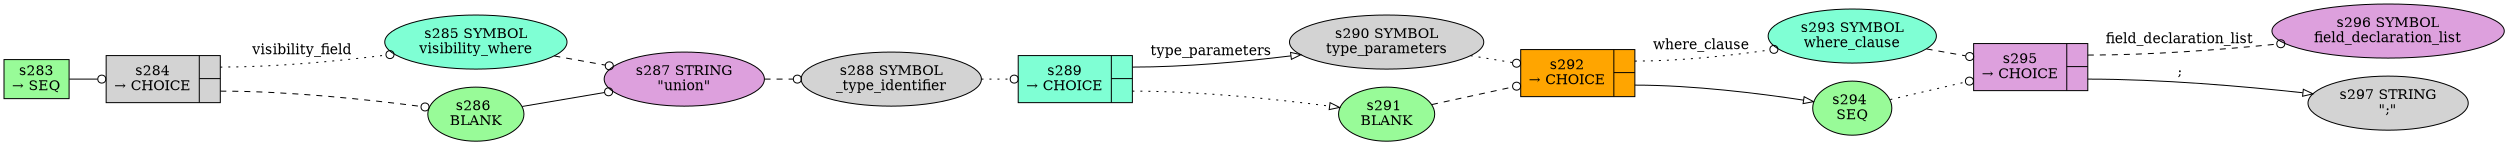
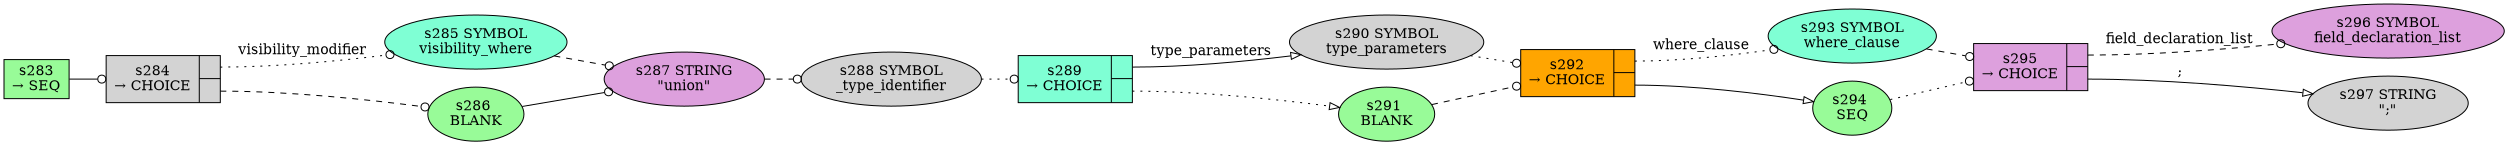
edge "s284" -> "s285 SYMBOL visibility_where": label "visibility_field" -> "visibility_modifier"
